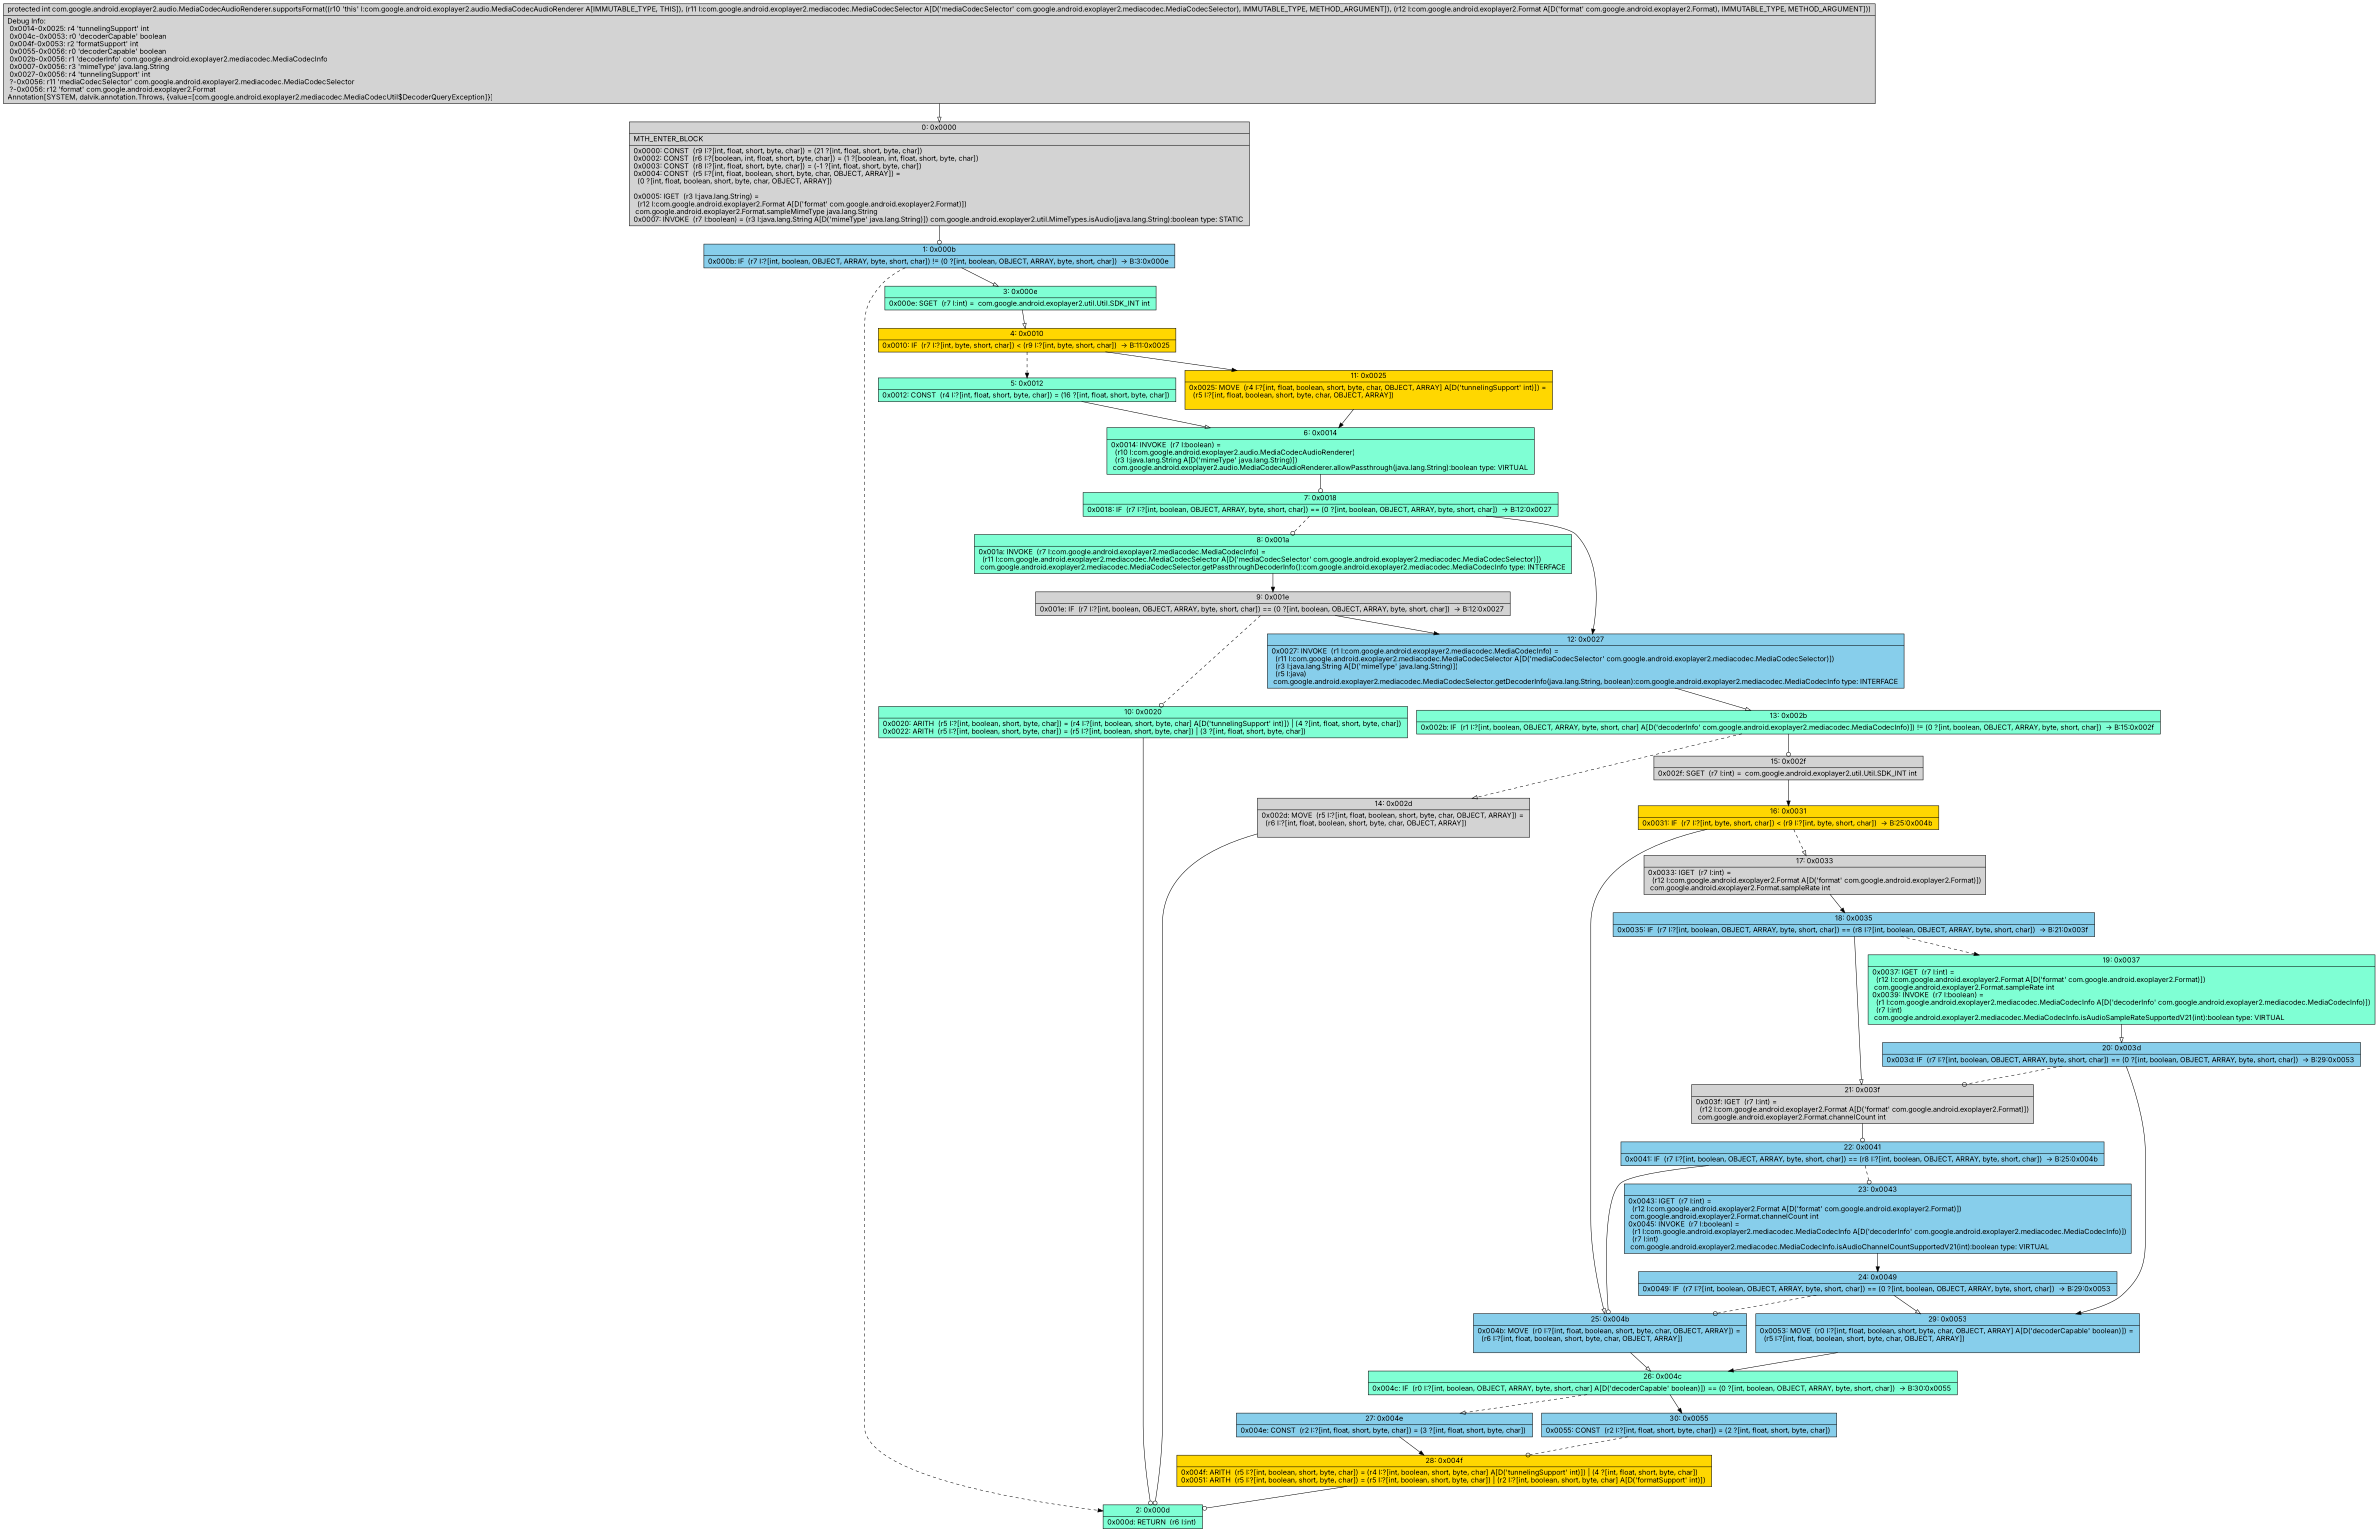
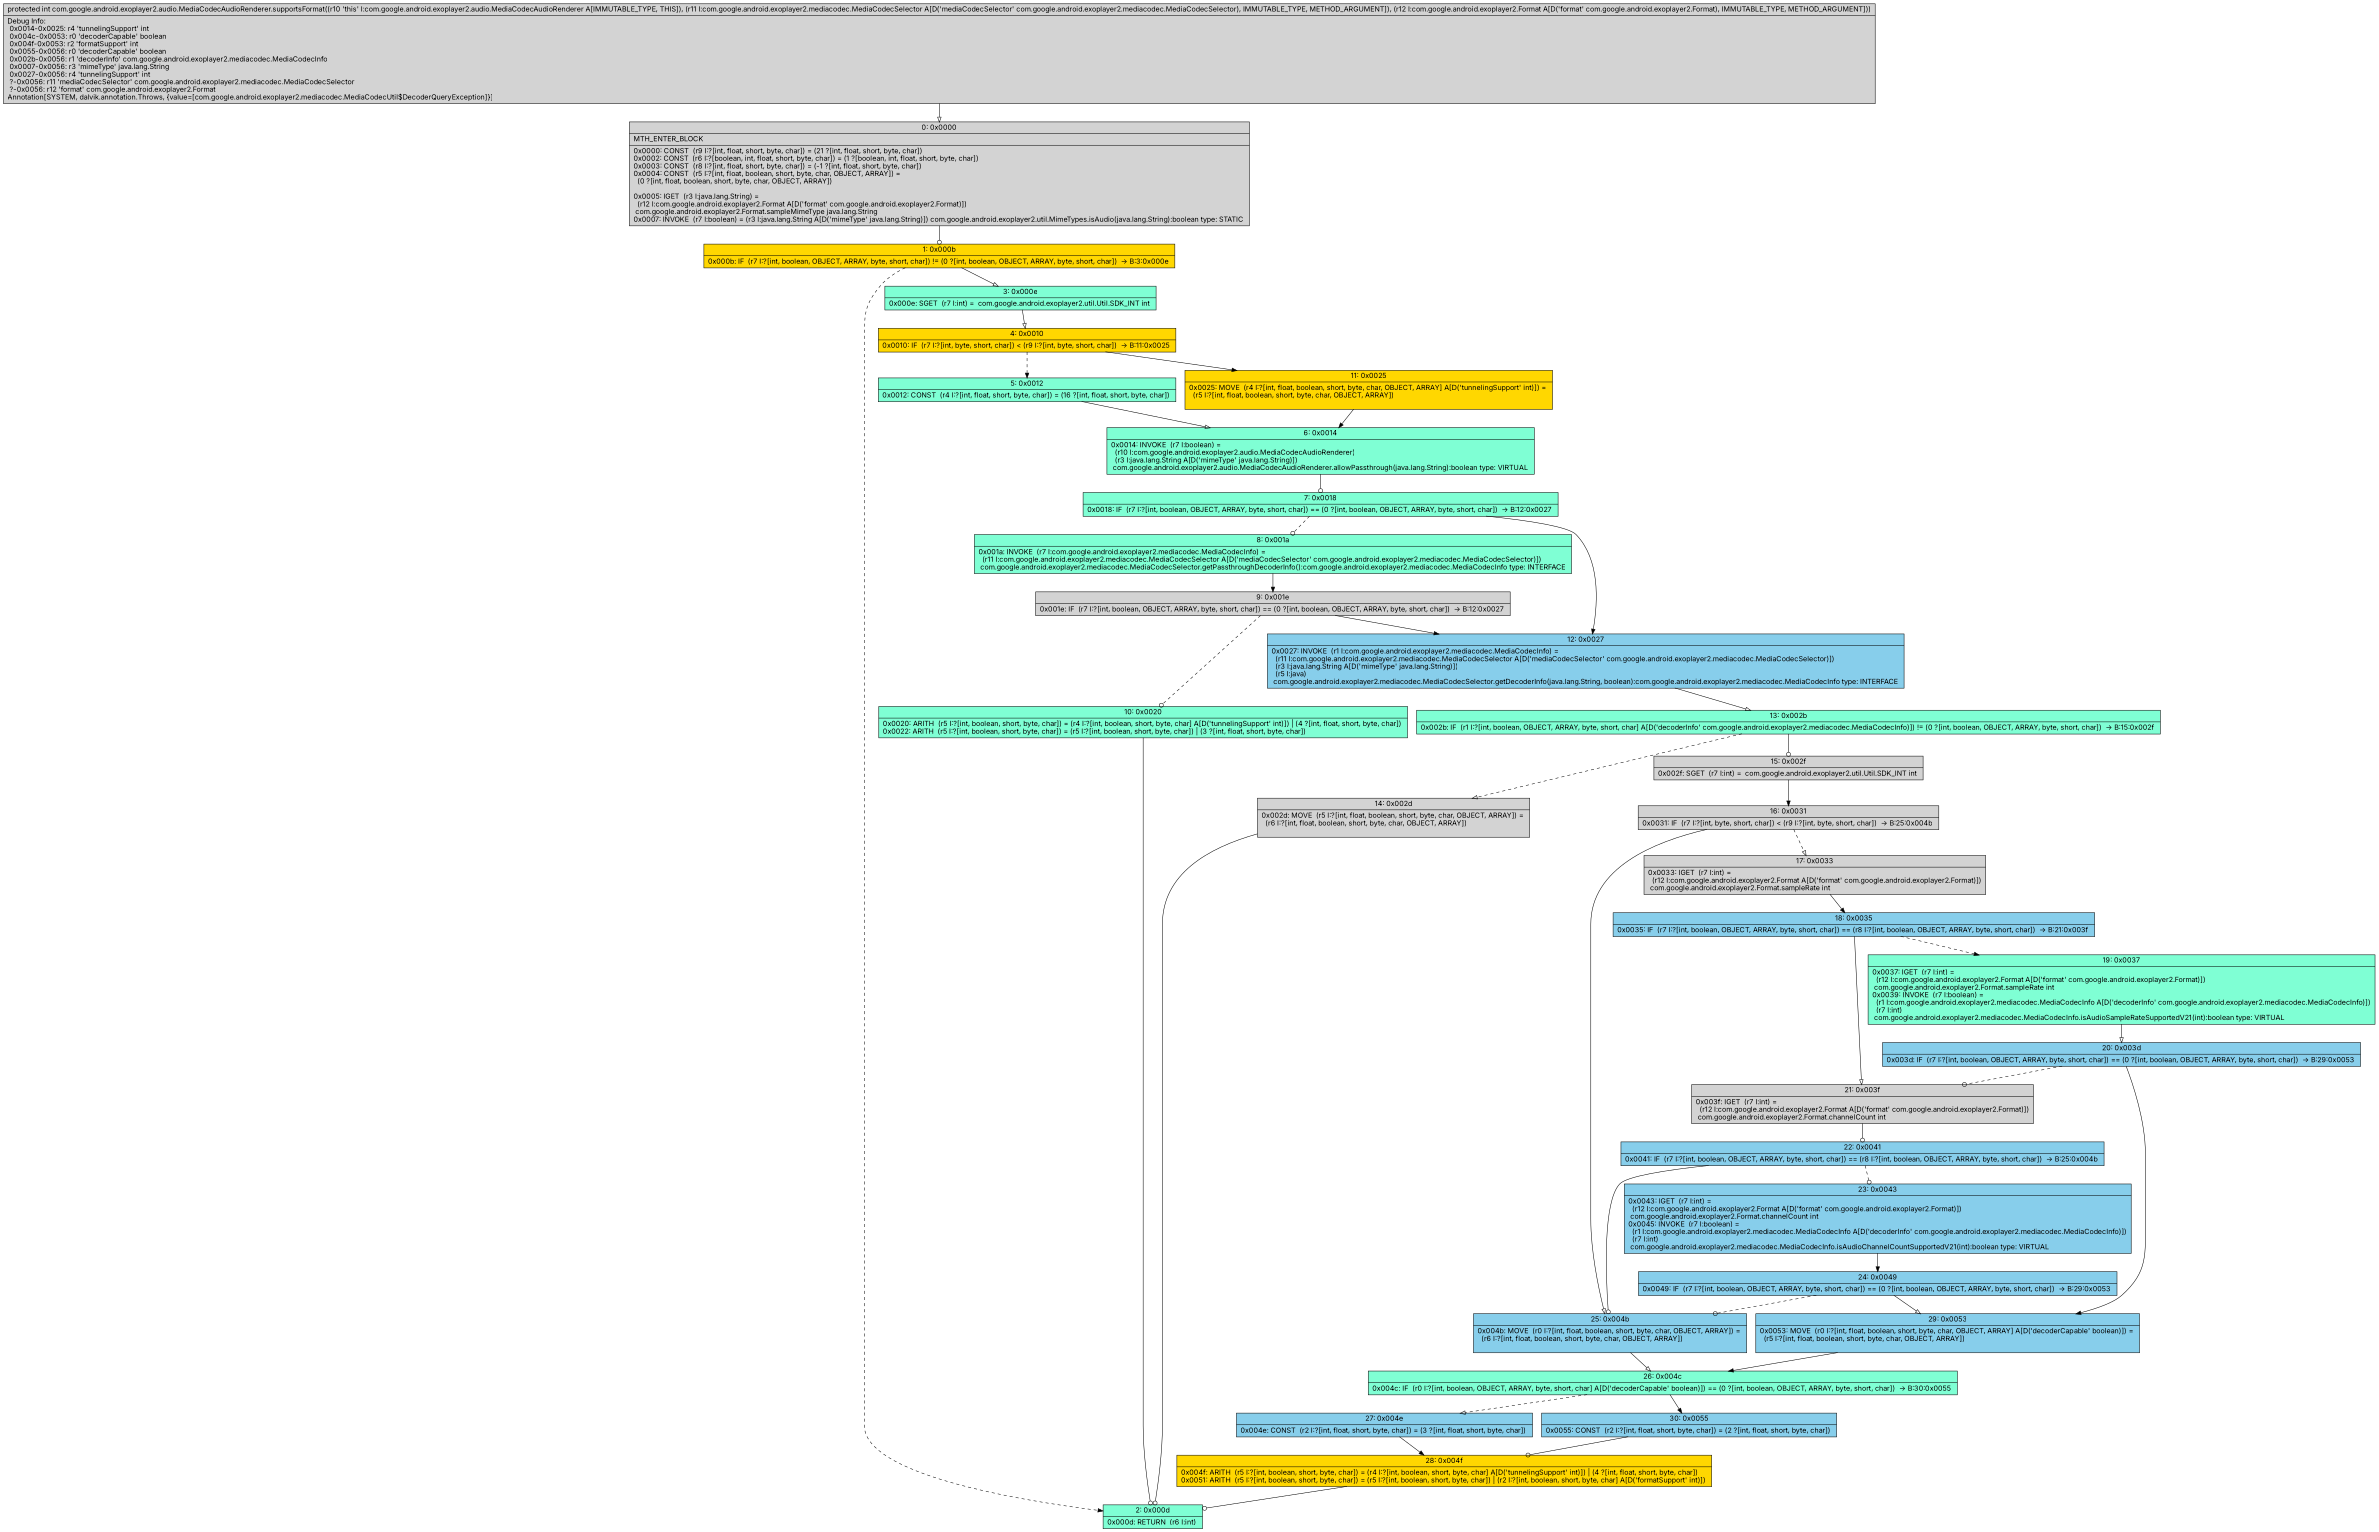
node "1: 0x000b": fillcolor skyblue -> gold
node "16: 0x0031": fillcolor gold -> lightgrey
edge "30: 0x0055" -> "28: 0x004f": style dashed -> solid
